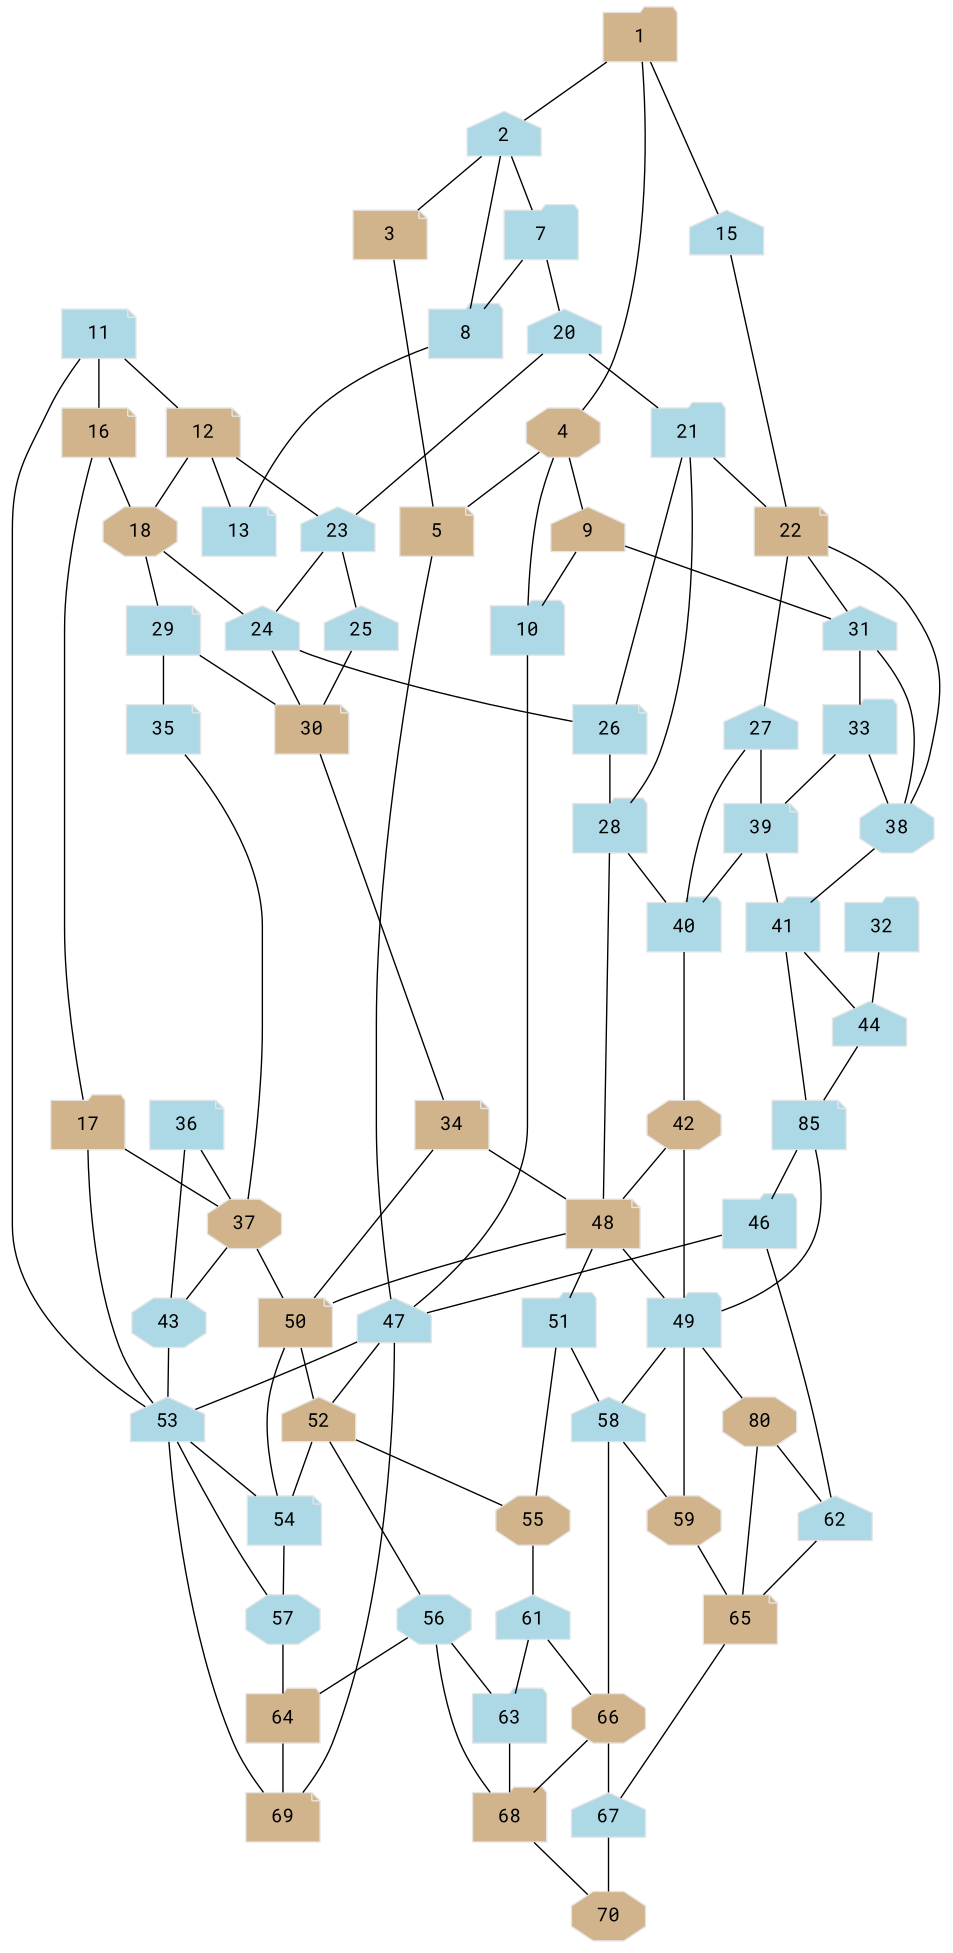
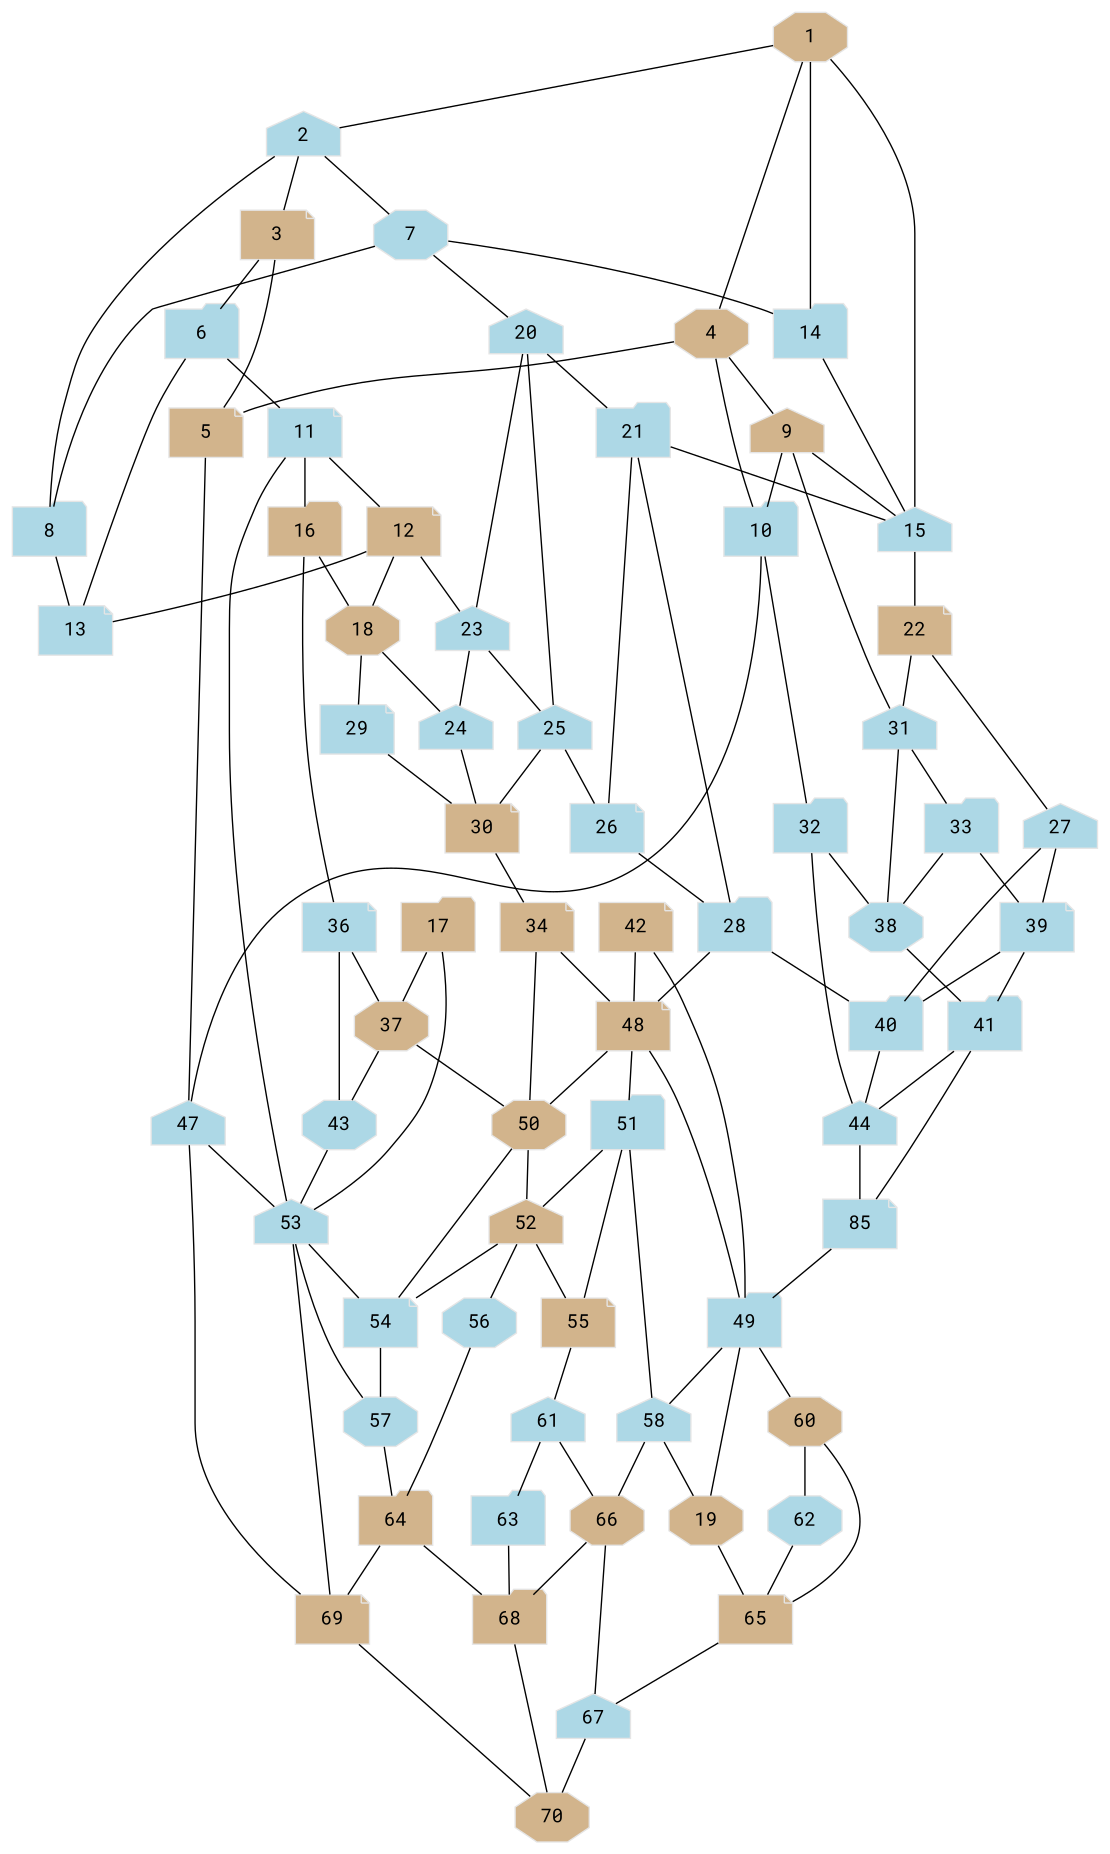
node "1": shape folder -> octagon
node "7": shape folder -> octagon
node "6": added
node "14": added
node "16": shape note -> folder
edge "21" -- "22": now "21" -- "15"
edge "9" -- "15": added
edge "20" -- "25": added
edge "22" -- "38": now "32" -- "38"
edge "10" -- "32": added
edge "24" -- "26": now "25" -- "26"
node "35": removed
edge "16" -- "17": now "16" -- "36"
edge "40" -- "42": now "40" -- "44"
node "42": shape octagon -> note
node "46": removed
node "50": shape note -> octagon
edge "47" -- "52": now "51" -- "52"
node "80": label "80" -> "60"
node "55": shape octagon -> note
node "59": label "59" -> "19"
node "62": shape house -> octagon
edge "56" -- "63": removed
edge "69" -- "70": added
edge "56" -- "68": now "64" -- "68"
